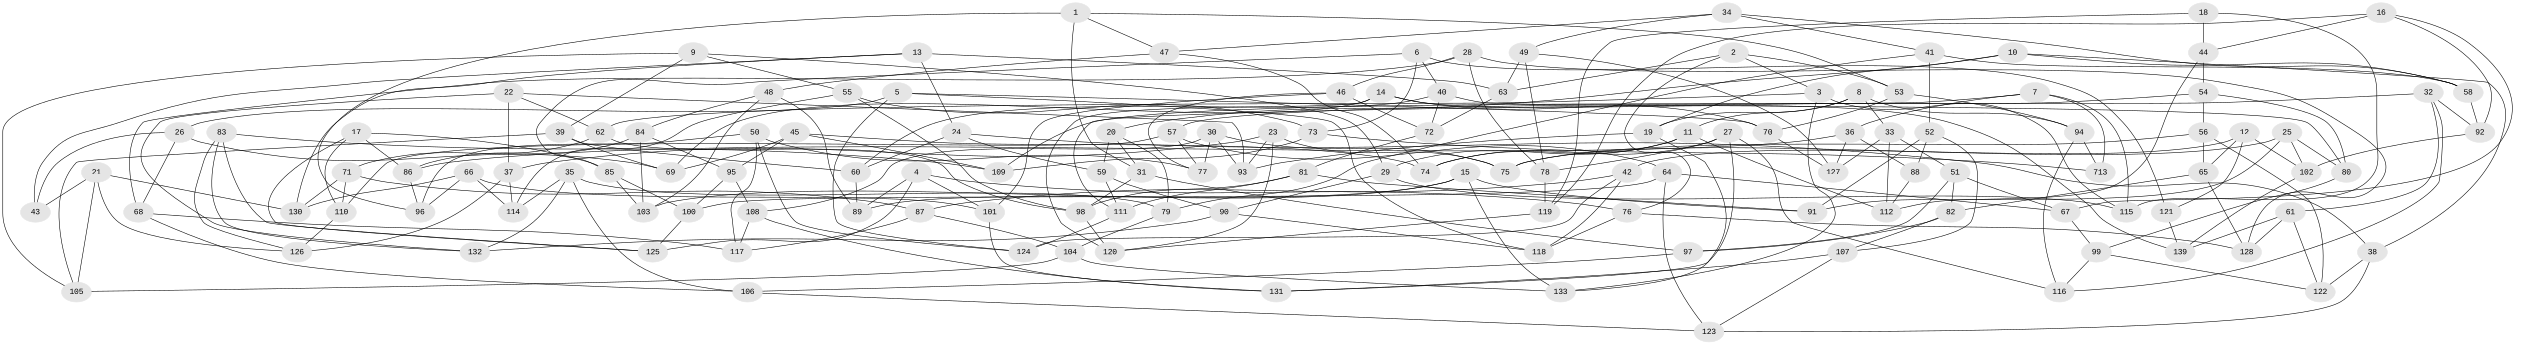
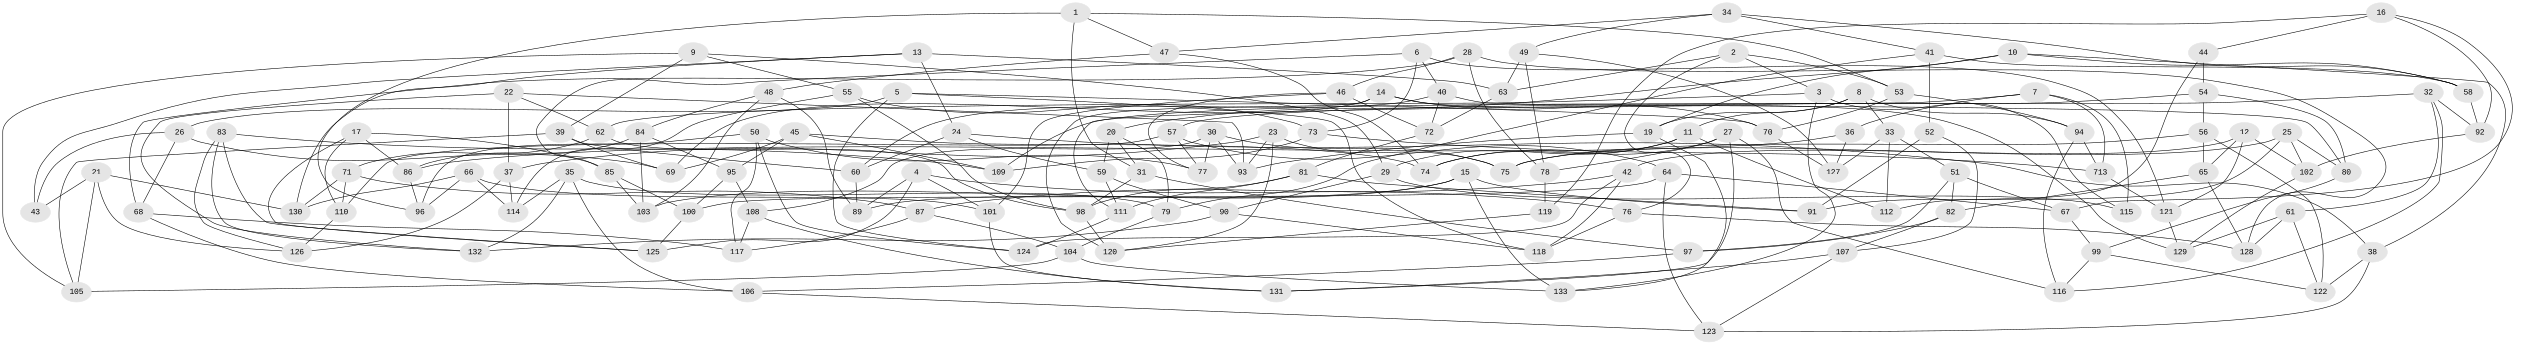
node "18": removed
node "88": removed
edge "713" -- "121": added
node "139": label "139" -> "129"
